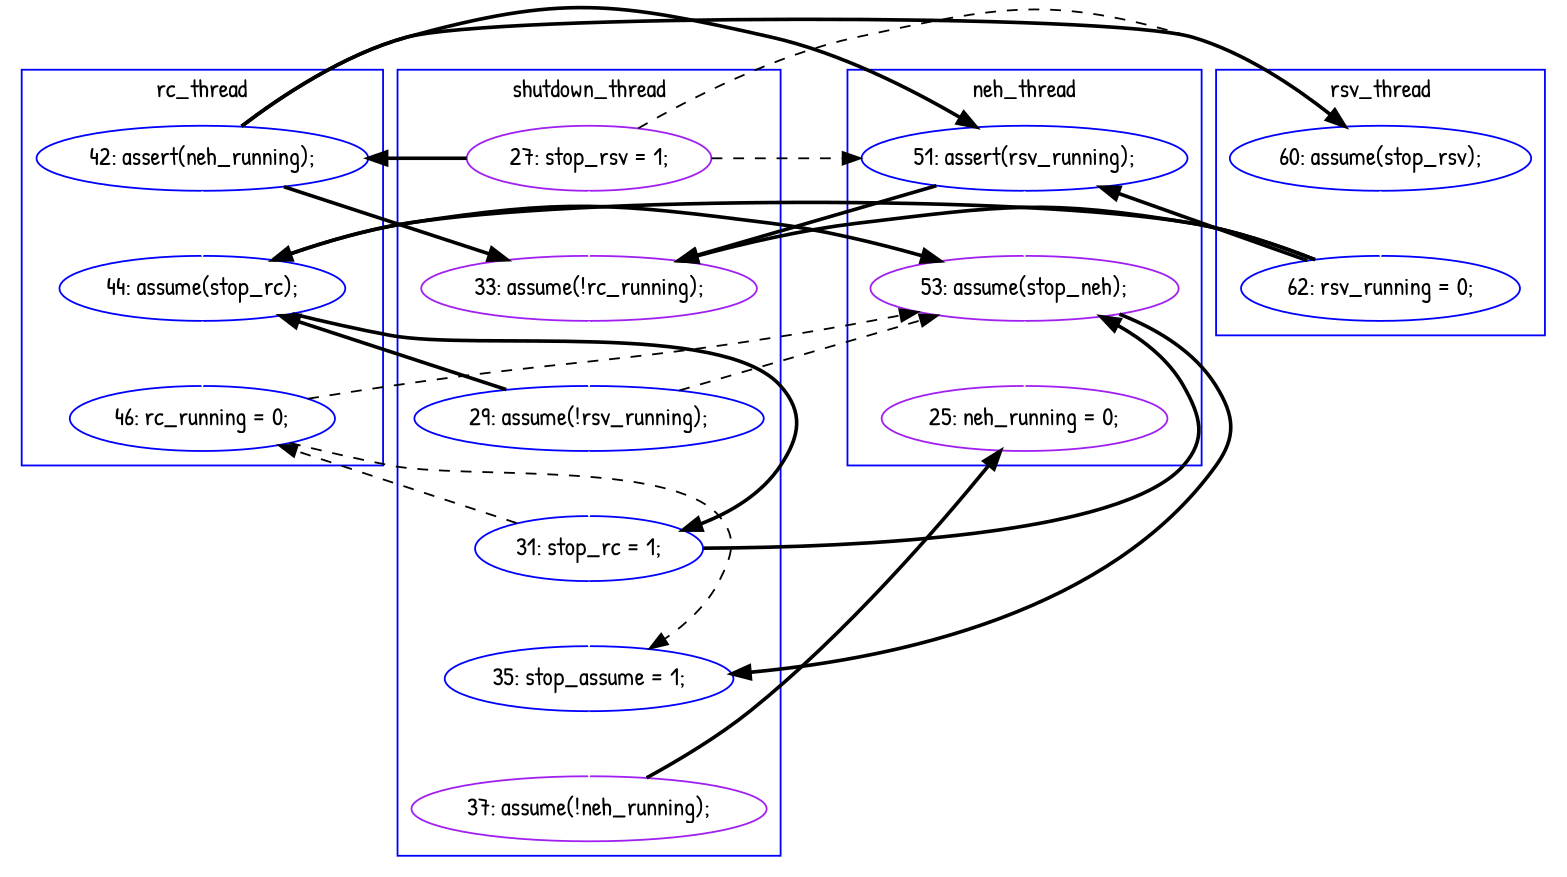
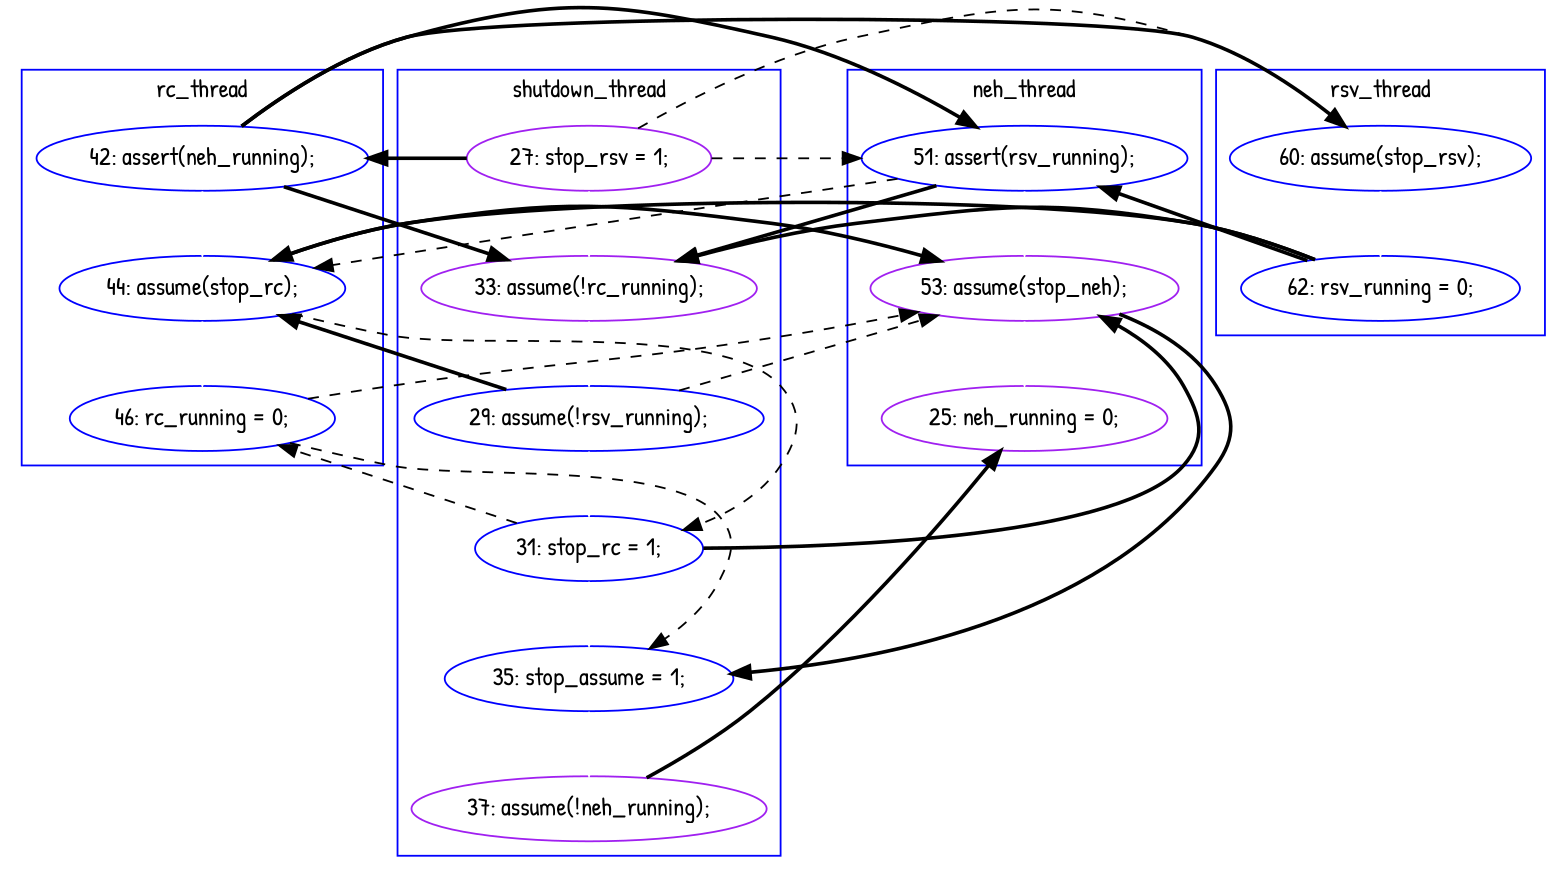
edge "51: assert(rsv_running);" -> "44: assume(stop_rc);": added
edge "44: assume(stop_rc);" -> "31: stop_rc = 1;": style bold -> dashed
